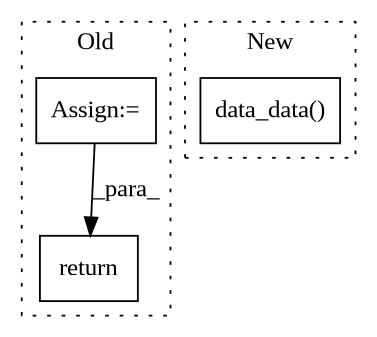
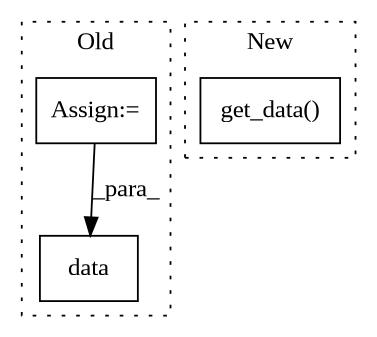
node "data_data()": label "data_data()" -> "get_data()"
node "return": label "return" -> "data"
